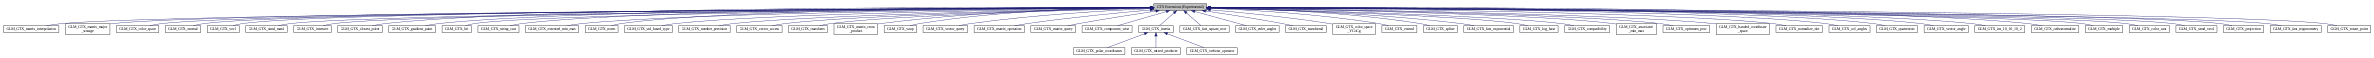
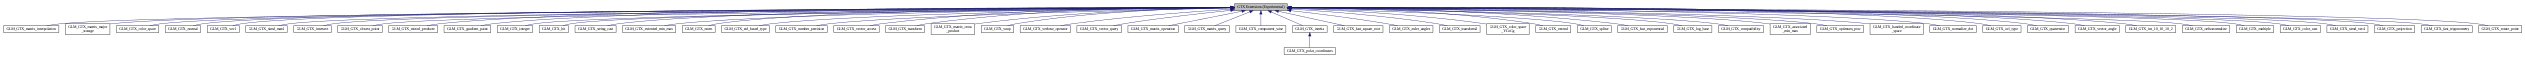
node "GLM_GTX_integer": added
node "GLM_GTX_ocl_angles": label "GLM_GTX_ocl_angles" -> "GLM_GTX_ocl_type"
edge "GLM_GTX_verbose_operator" -> "GLM_GTX_inertia": now "GLM_GTX_verbose_operator" -> "GTX Extensions (Experimental)"
edge "GLM_GTX_mixed_producte" -> "GLM_GTX_inertia": now "GLM_GTX_mixed_producte" -> "GTX Extensions (Experimental)"
